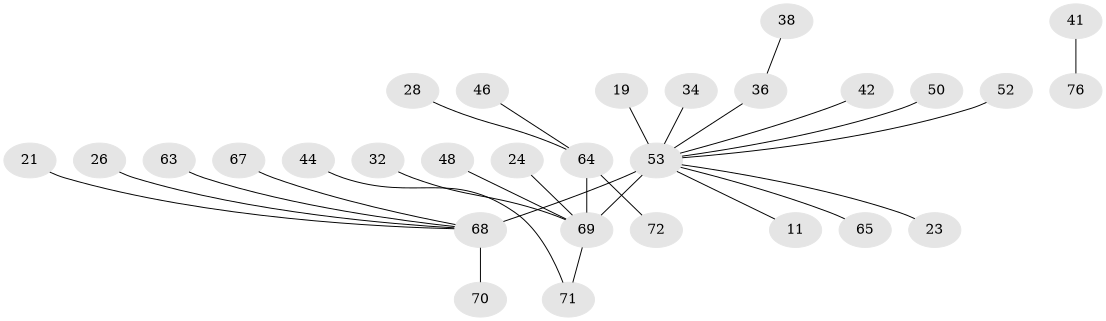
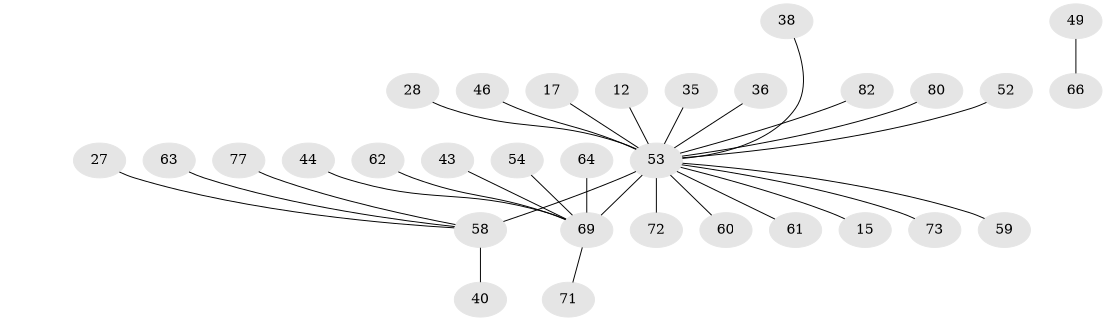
node "41": label "41" -> "49"
edge "38" -- "36": now "38" -- "53"
node "17": added
node "19": label "19" -> "12"
node "34": label "34" -> "35"
node "42": label "42" -> "82"
node "50": label "50" -> "80"
node "76": label "76" -> "66"
edge "28" -- "64": now "28" -- "53"
edge "46" -- "64": now "46" -- "53"
node "21": removed
node "26": label "26" -> "27"
node "67": label "67" -> "77"
node "32": label "32" -> "62"
node "48": label "48" -> "43"
node "24": label "24" -> "54"
edge "44" -- "71": now "44" -- "69"
edge "64" -- "72": now "53" -- "72"
node "68": label "68" -> "58"
node "60": added
node "11": label "11" -> "61"
node "65": label "65" -> "15"
node "23": label "23" -> "73"
node "59": added
node "70": label "70" -> "40"
